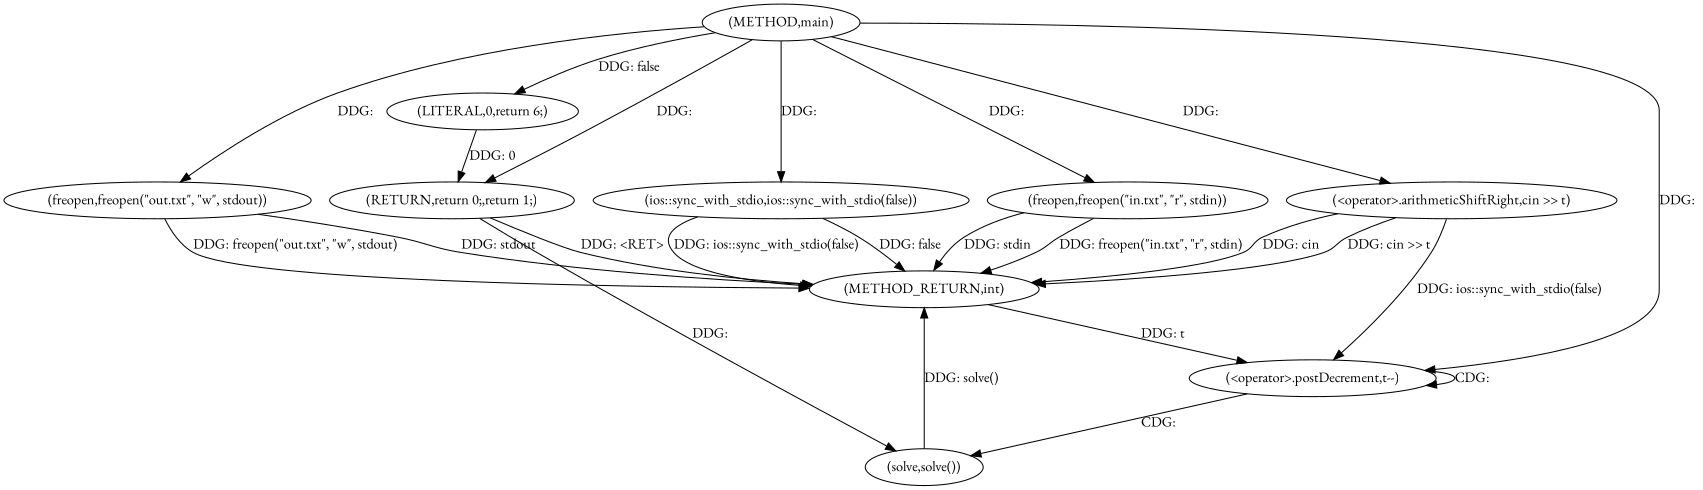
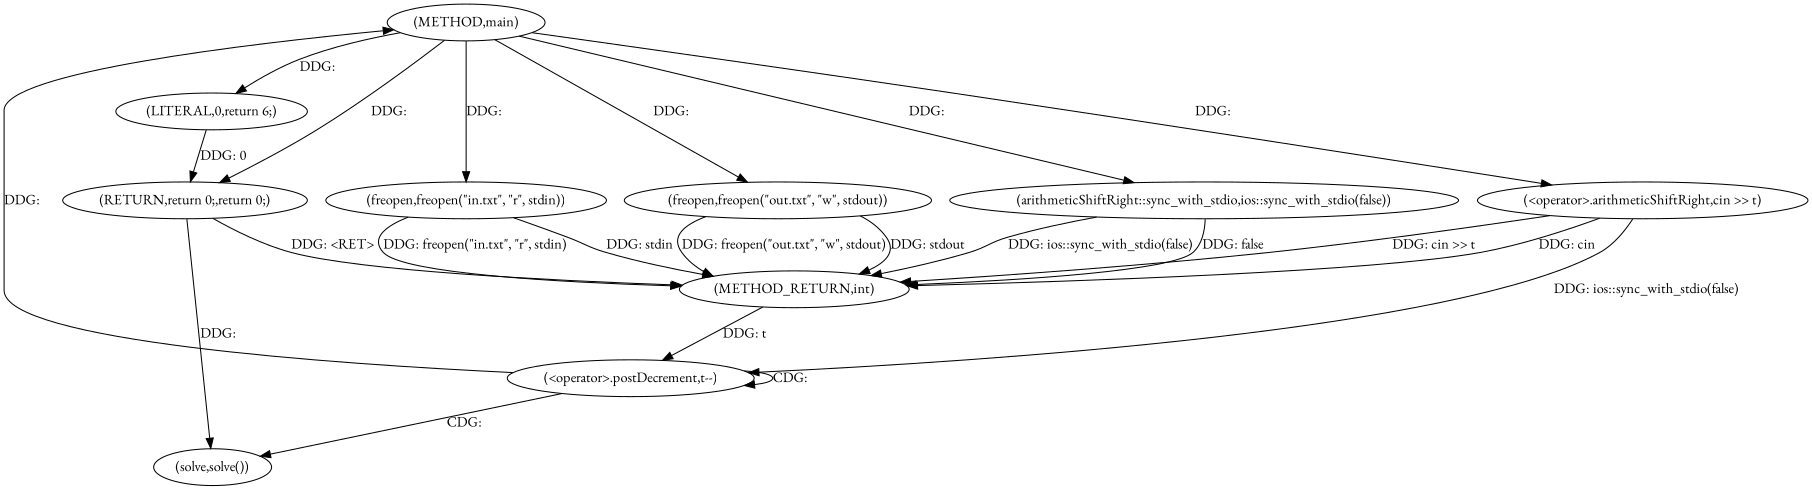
edge "(METHOD,main)" -> "(<operator>.postDecrement,t--)": reversed
edge "(METHOD,main)" -> "(LITERAL,0,return 6;)": label "DDG: false" -> "DDG: "
node "(RETURN,return 0;,return 1;)": label "(RETURN,return 0;,return 1;)" -> "(RETURN,return 0;,return 0;)"
node "(ios::sync_with_stdio,ios::sync_with_stdio(false))": label "(ios::sync_with_stdio,ios::sync_with_stdio(false))" -> "(arithmeticShiftRight::sync_with_stdio,ios::sync_with_stdio(false))"
edge "(solve,solve())" -> "(METHOD_RETURN,int)": removed, label "DDG: solve()"
